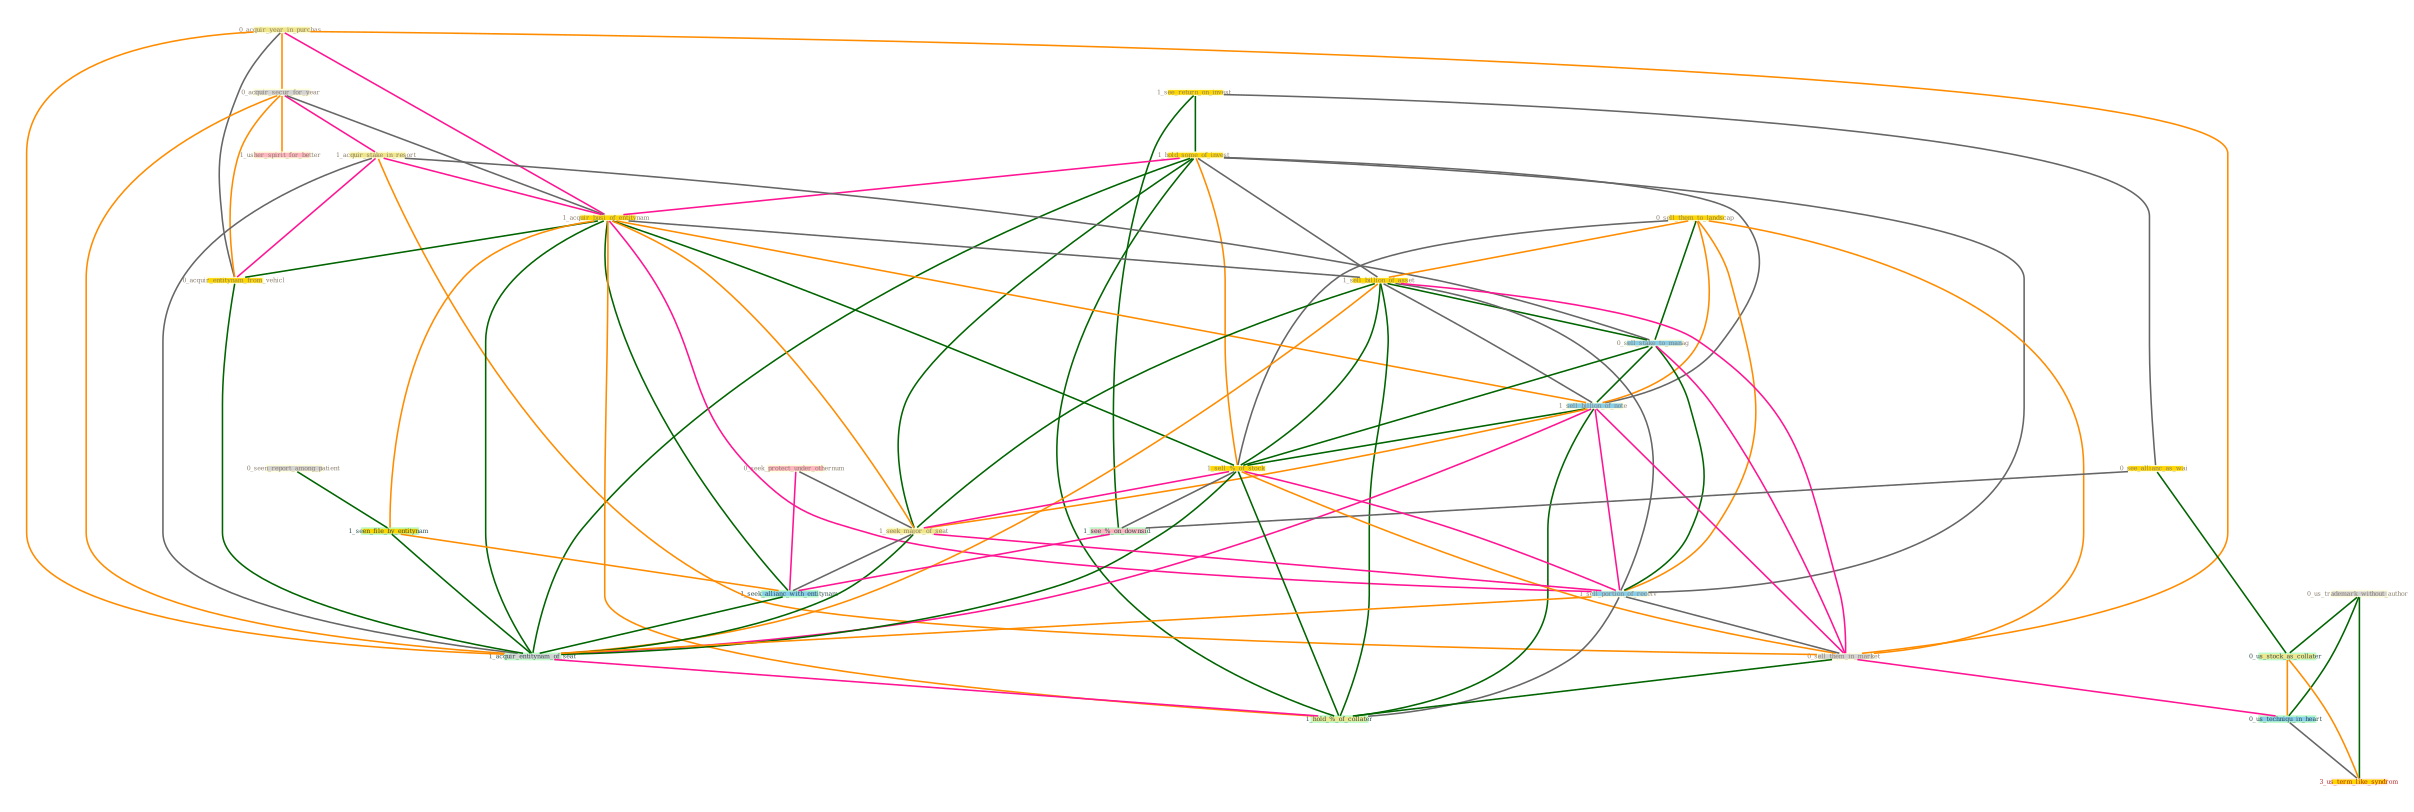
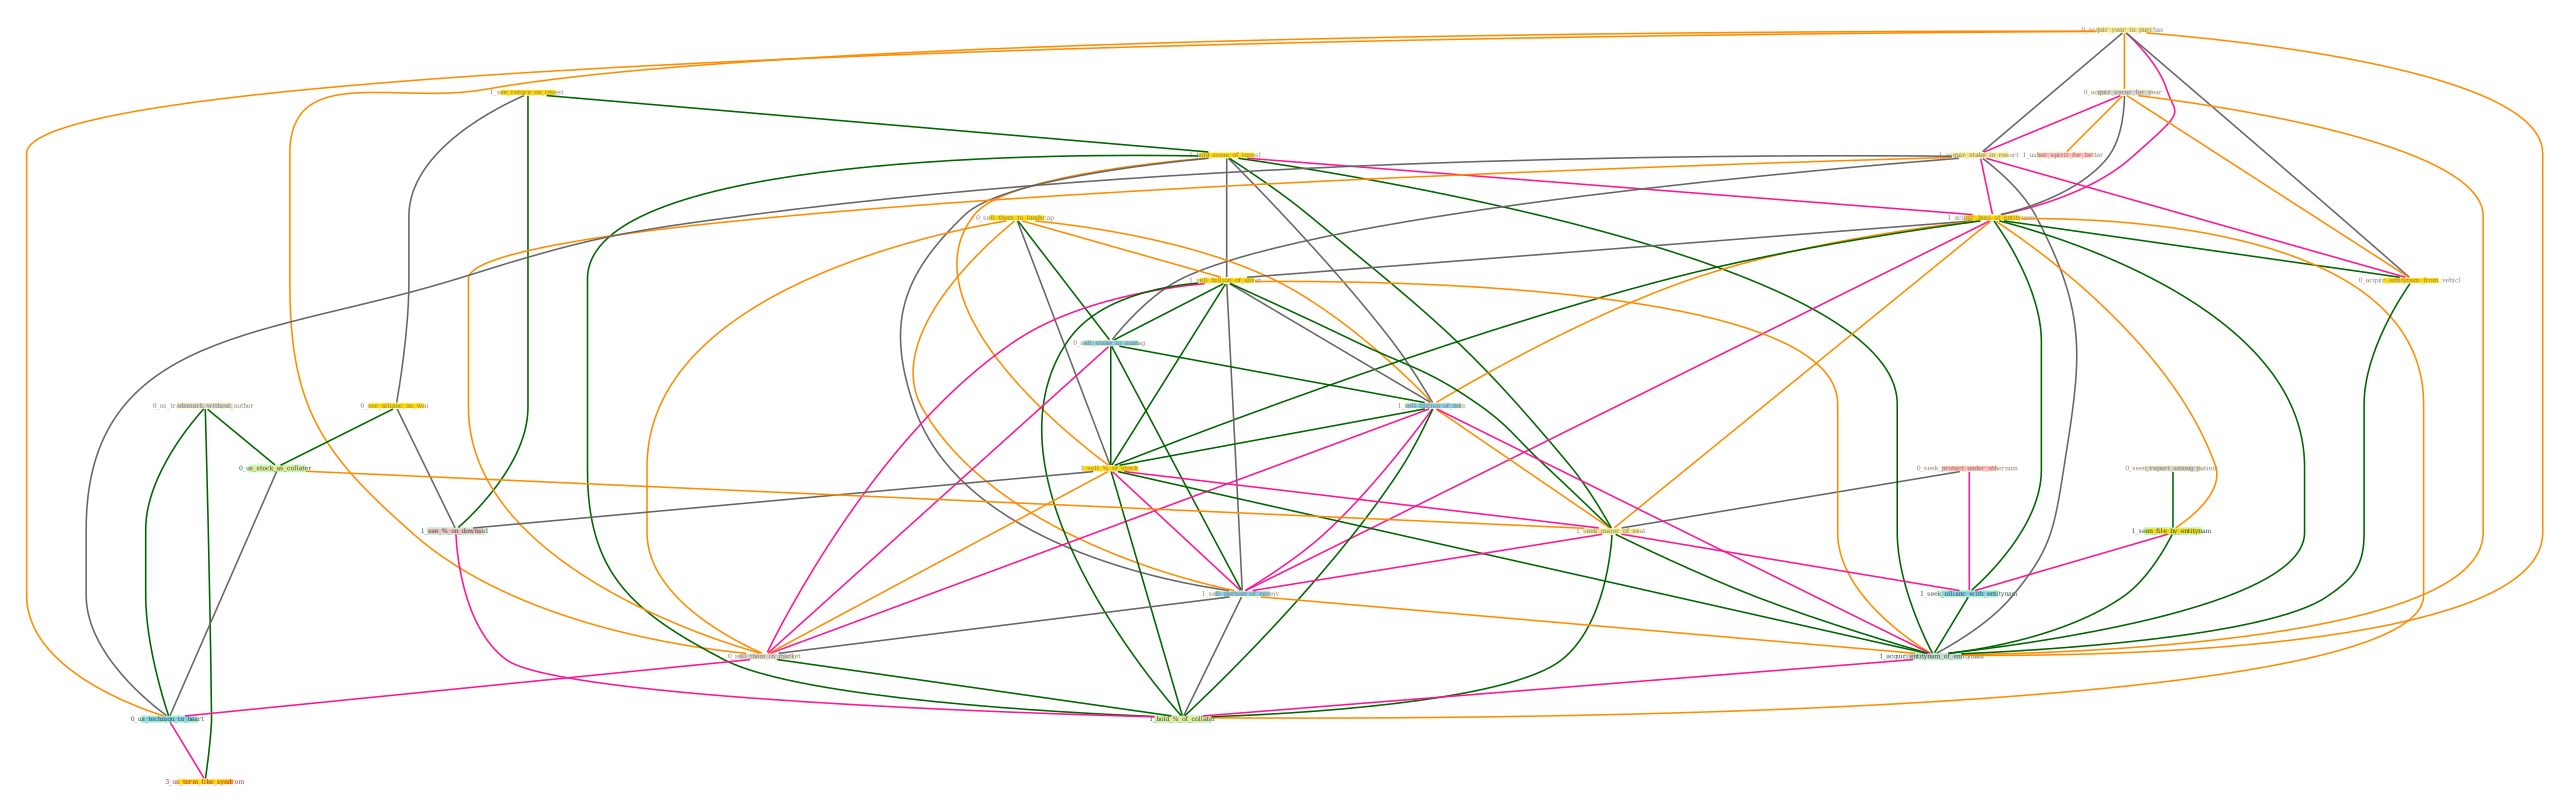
edge "0_acquir_year_in_purchas" -- "0_us_techniqu_in_heart": added
edge "0_acquir_year_in_purchas" -- "1_acquir_stake_in_resort": added
edge "1_acquir_stake_in_resort" -- "0_us_techniqu_in_heart": added
edge "1_seen_file_by_entitynam" -- "1_seek_allianc_with_entitynam": color darkorange -> deeppink
edge "1_seek_major_of_seat" -- "1_seek_allianc_with_entitynam": color gray40 -> deeppink
edge "1_see_%_on_downsid" -- "1_seek_allianc_with_entitynam": now "1_see_%_on_downsid" -- "1_hold_%_of_collater"
node "1_acquir_entitynam_of_seat": label "1_acquir_entitynam_of_seat" -> "1_acquir_entitynam_of_entitynam"
edge "1_seek_major_of_seat" -- "1_hold_%_of_collater": added
edge "0_us_stock_as_collater" -- "0_us_techniqu_in_heart": color darkorange -> gray40
edge "0_us_stock_as_collater" -- "3_us_term_like_syndrom": now "0_us_stock_as_collater" -- "1_seek_major_of_seat"
edge "0_us_techniqu_in_heart" -- "3_us_term_like_syndrom": color gray40 -> deeppink
